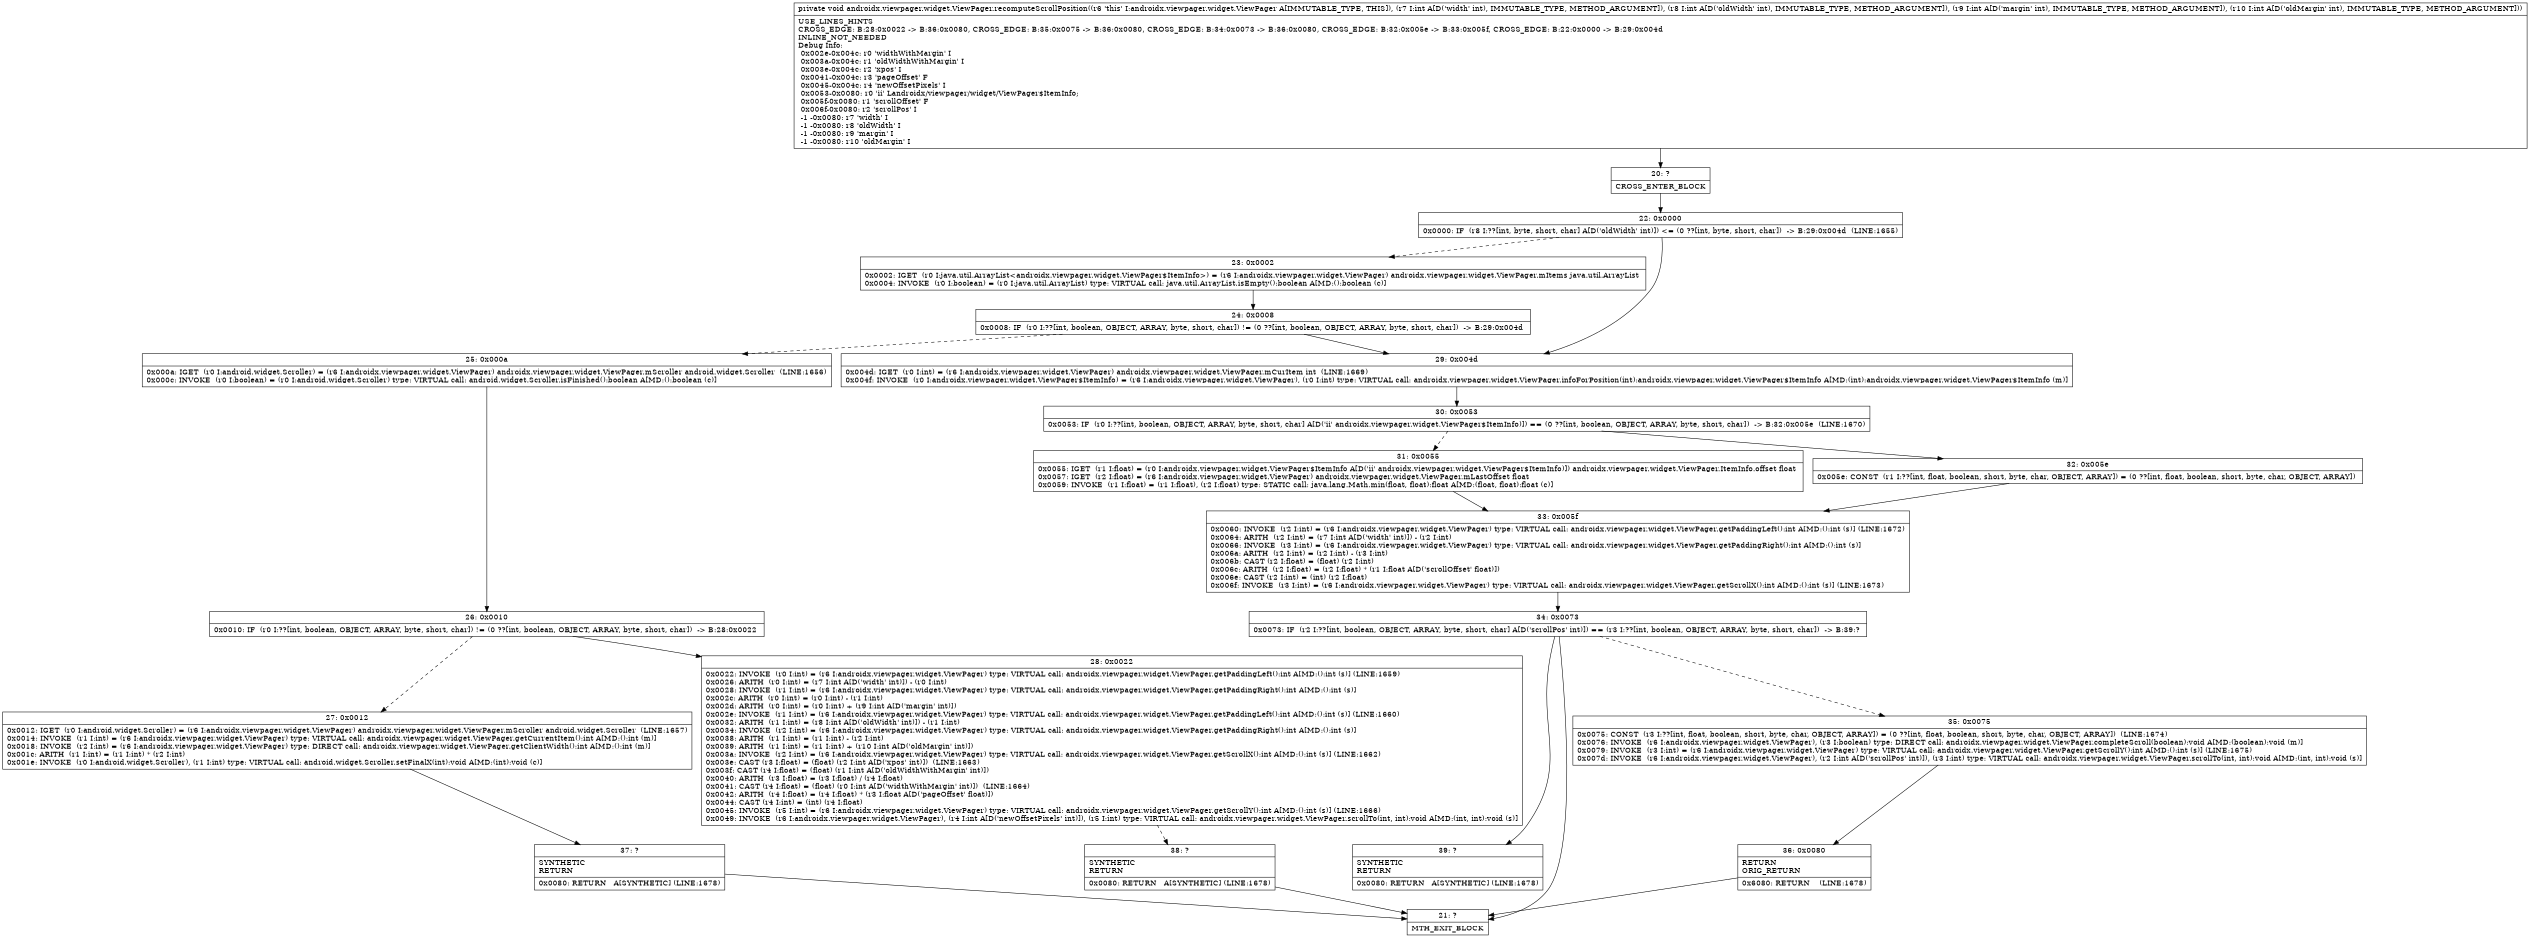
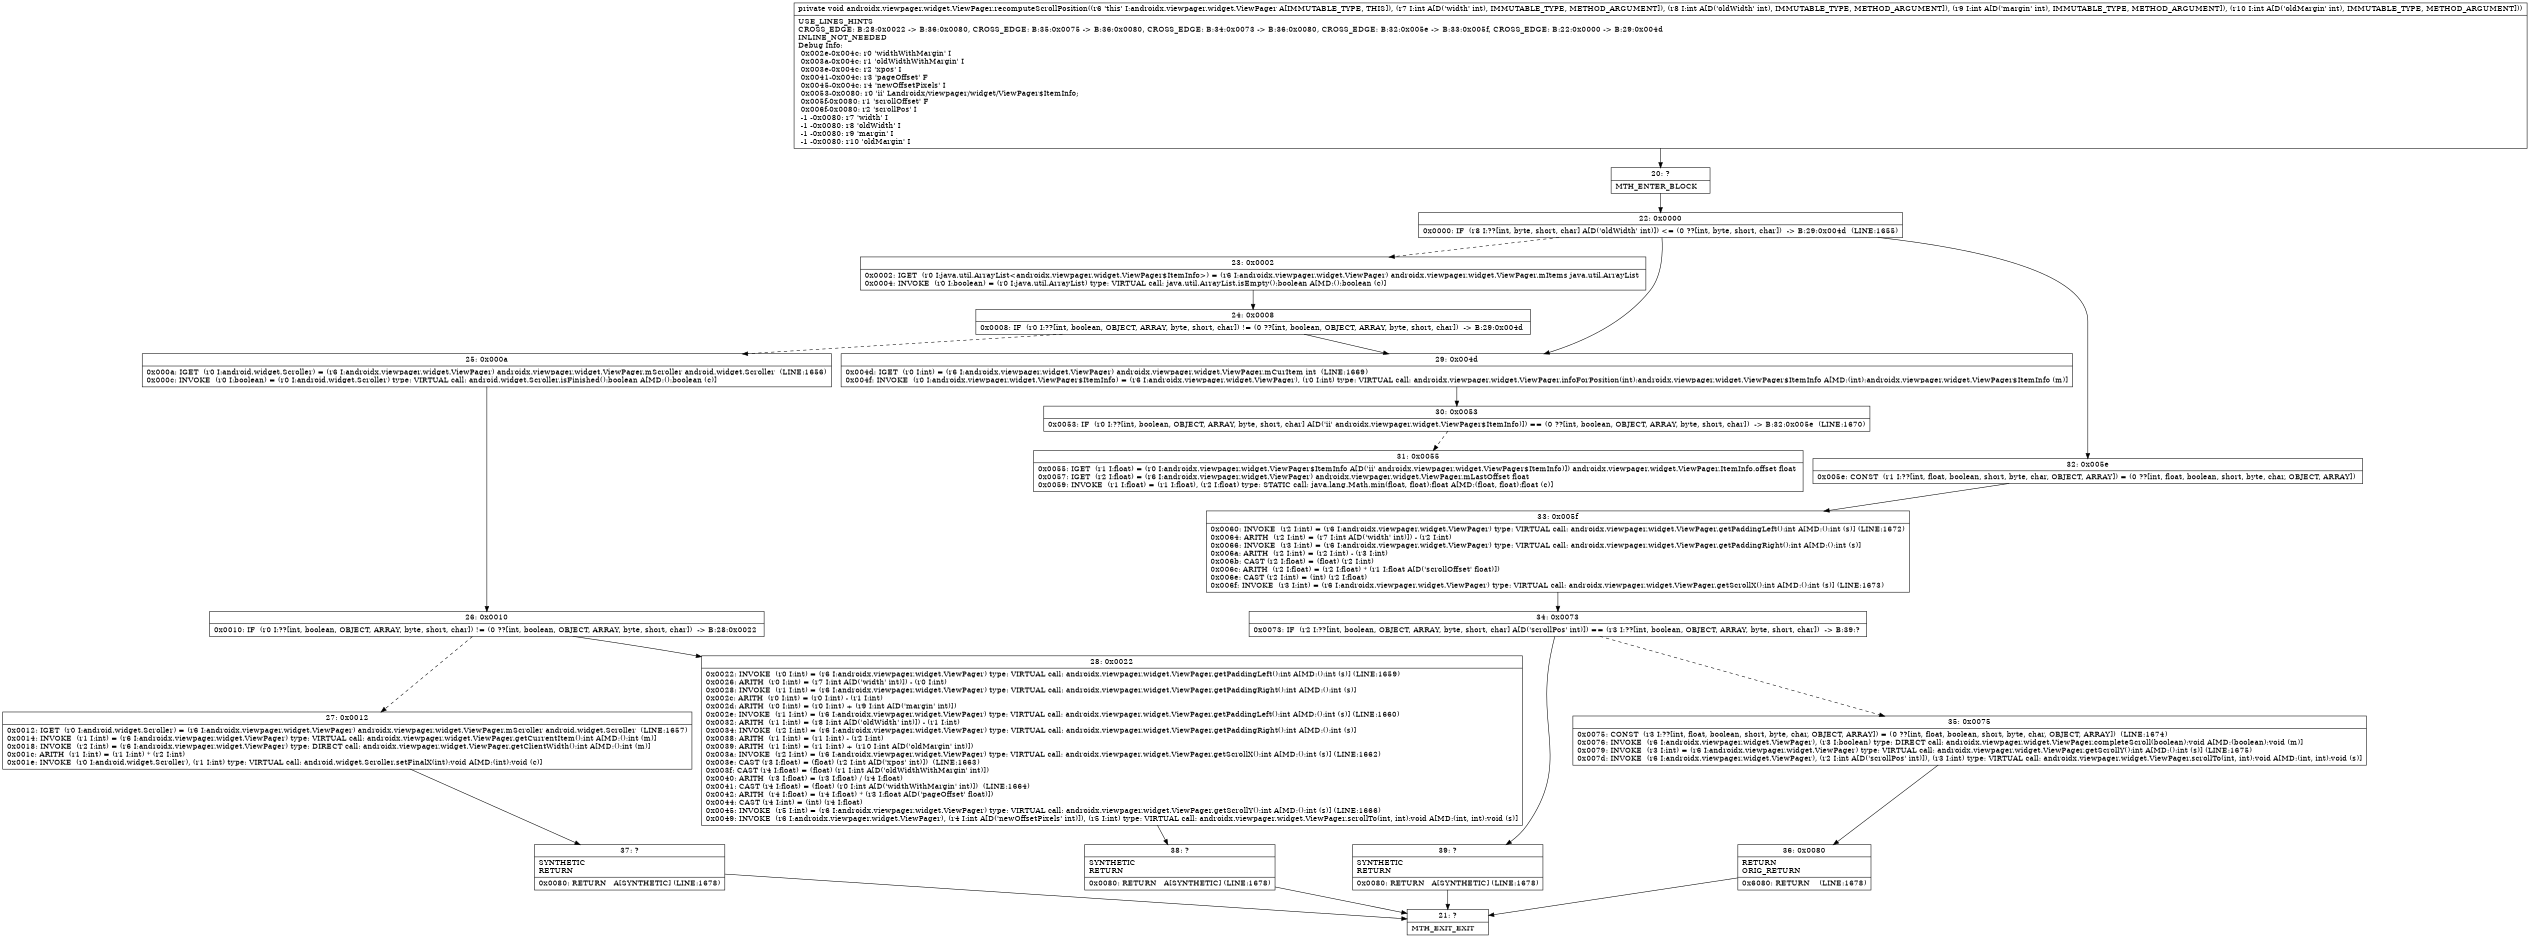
node "20: ?": text "CROSS_ENTER_BLOCK" -> "MTH_ENTER_BLOCK"
edge "30: 0x0053" -> "32: 0x005e": now "22: 0x0000" -> "32: 0x005e"
edge "31: 0x0055" -> "33: 0x005f": removed
edge "34: 0x0073" -> "21: ?": now "39: ?" -> "21: ?"
edge "28: 0x0022" -> "38: ?": style dashed -> solid
node "21: ?": text "MTH_EXIT_BLOCK" -> "MTH_EXIT_EXIT"
